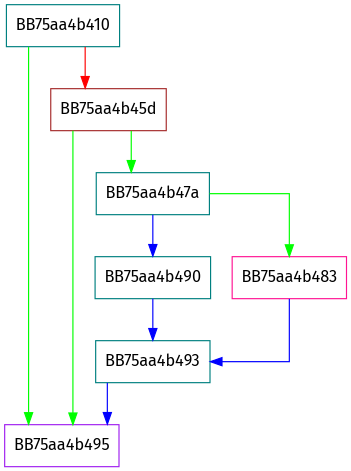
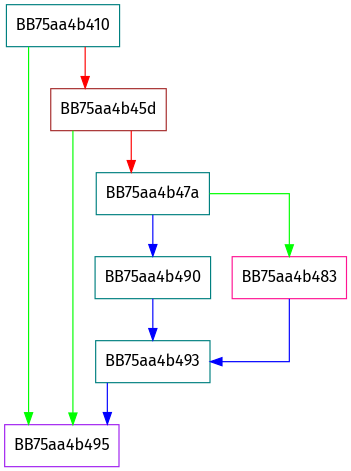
edge "BB75aa4b45d" -> "BB75aa4b47a": color green -> red
